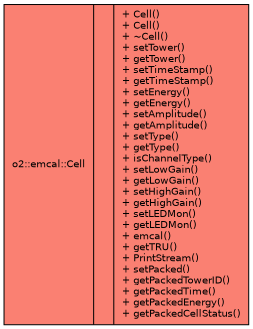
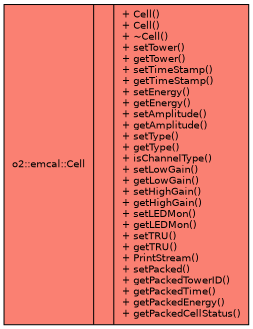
node "o2::emcal::Cell": text "+ emcal()" -> "+ setTRU()"
